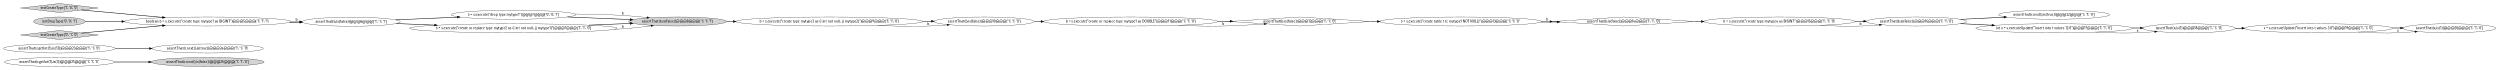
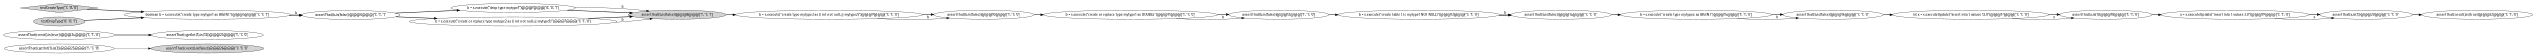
edge "assertThat(b,is(false))@@@16@@@['1', '1', '0']" -> "assertThat(r.next(),is(true))@@@22@@@['1', '1', '0']": now "assertThat(x,is(1))@@@20@@@['1', '1', '0']" -> "assertThat(r.next(),is(true))@@@22@@@['1', '1', '0']"
node "assertThat(b,is(false))@@@12@@@['1', '1', '0']": shape diamond -> ellipse
node "assertThat(b,is(false))@@@14@@@['1', '1', '0']": shape diamond -> ellipse
node "testCreateType['0', '1', '0']": removed
edge "assertThat(r.getInt(1),is(12))@@@23@@@['1', '1', '0']" -> "assertThat(r.next(),is(true))@@@24@@@['1', '1', '0']": reversed
edge "assertThat(r.getInt(1),is(3))@@@25@@@['1', '1', '0']" -> "assertThat(r.next(),is(false))@@@26@@@['1', '1', '0']": style bold -> solid
